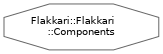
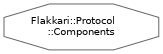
node "Flakkari::Flakkari ::Components": label "Flakkari::Flakkari ::Components" -> "Flakkari::Protocol ::Components"
